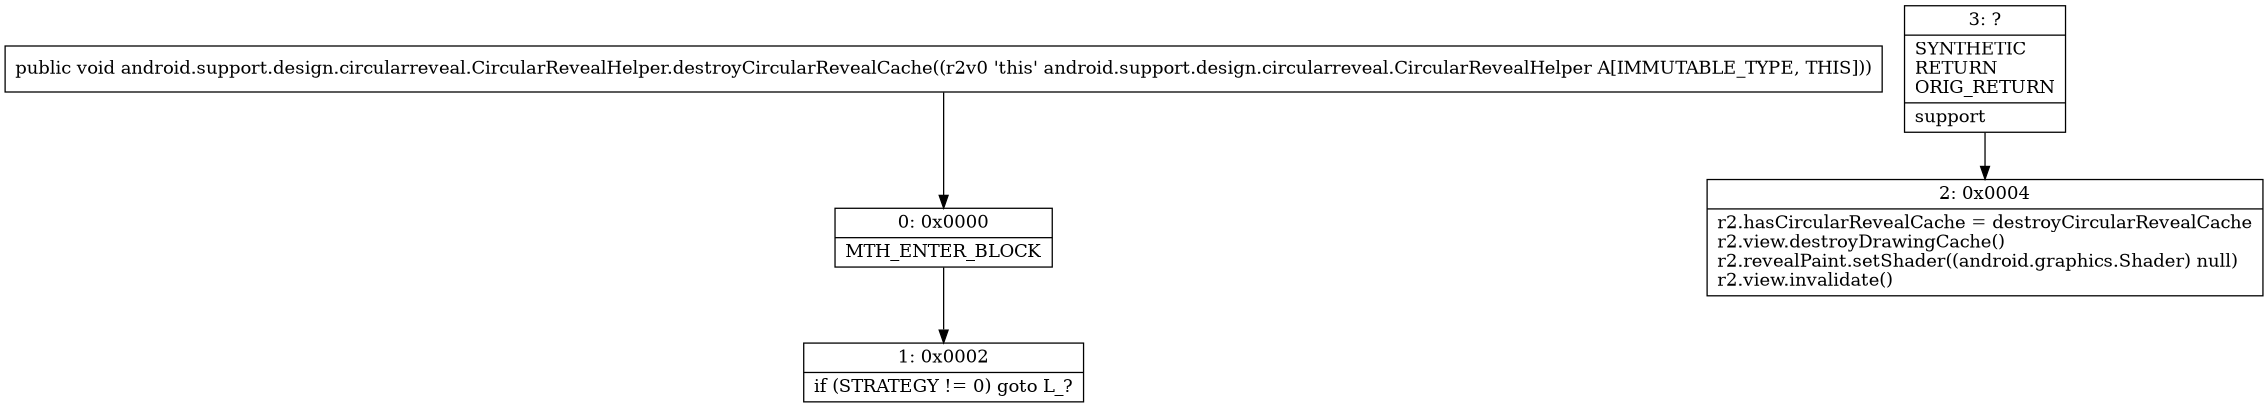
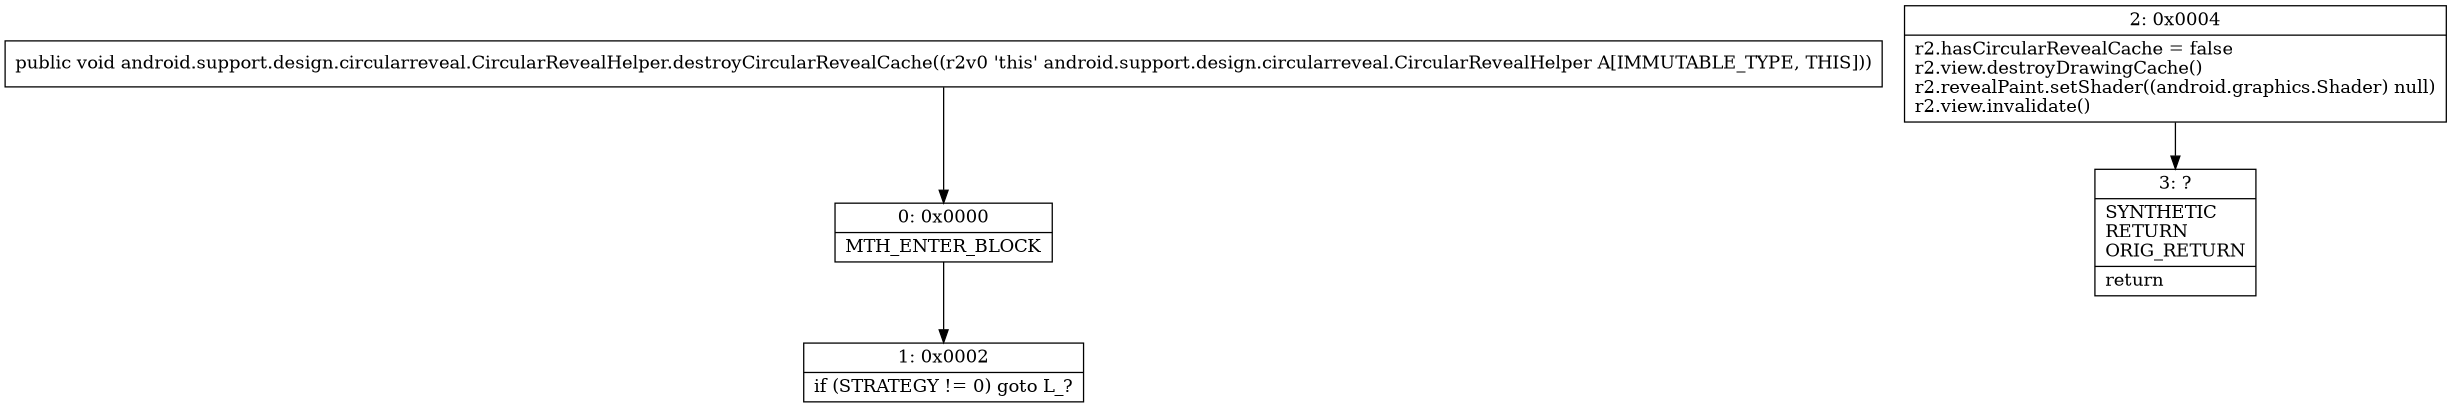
node "3: ?": text "support" -> "return"
edge "3: ?" -> "2: 0x0004": reversed
node "2: 0x0004": text "r2.hasCircularRevealCache = destroyCircularRevealCache" -> "r2.hasCircularRevealCache = false"
